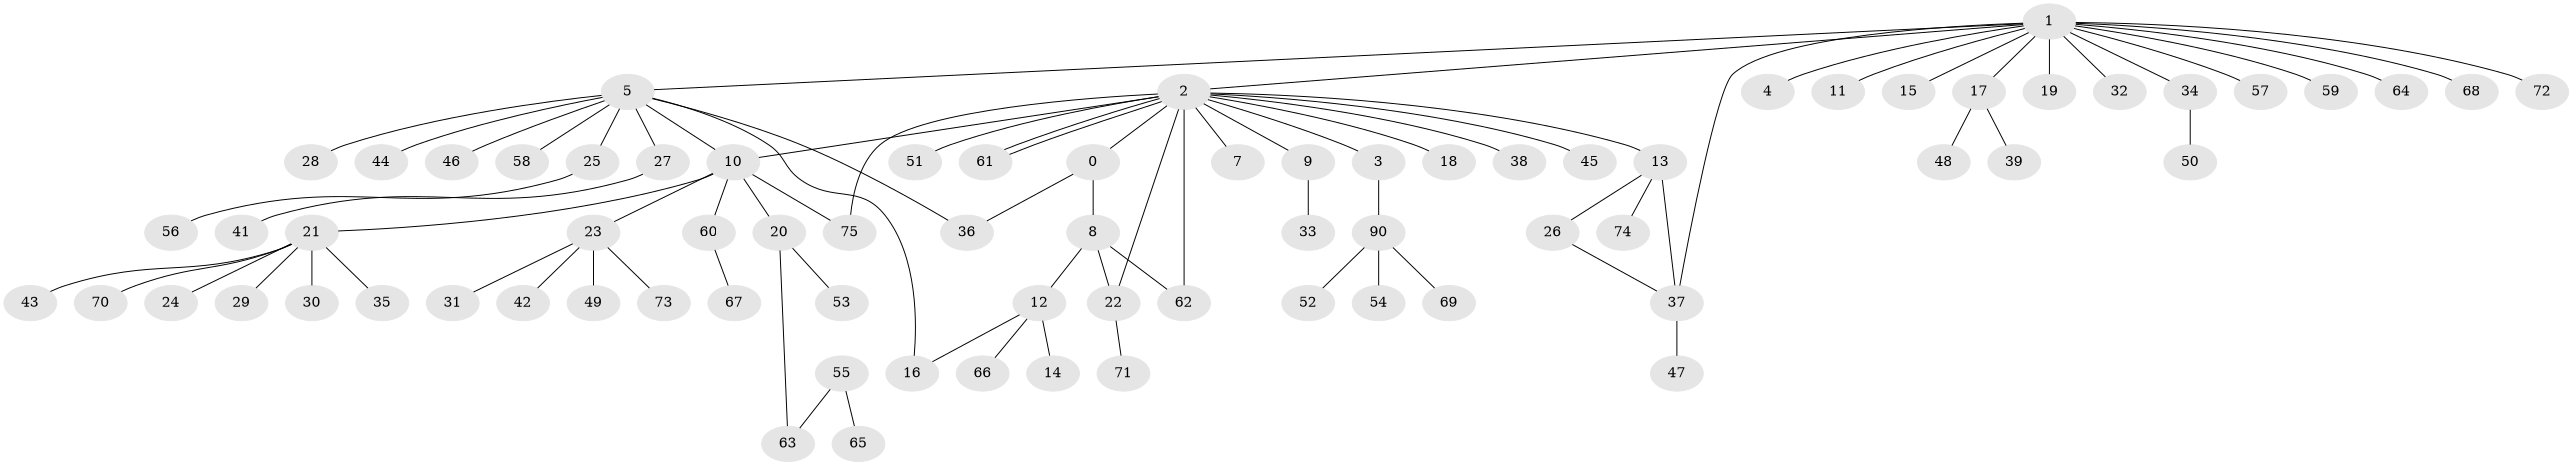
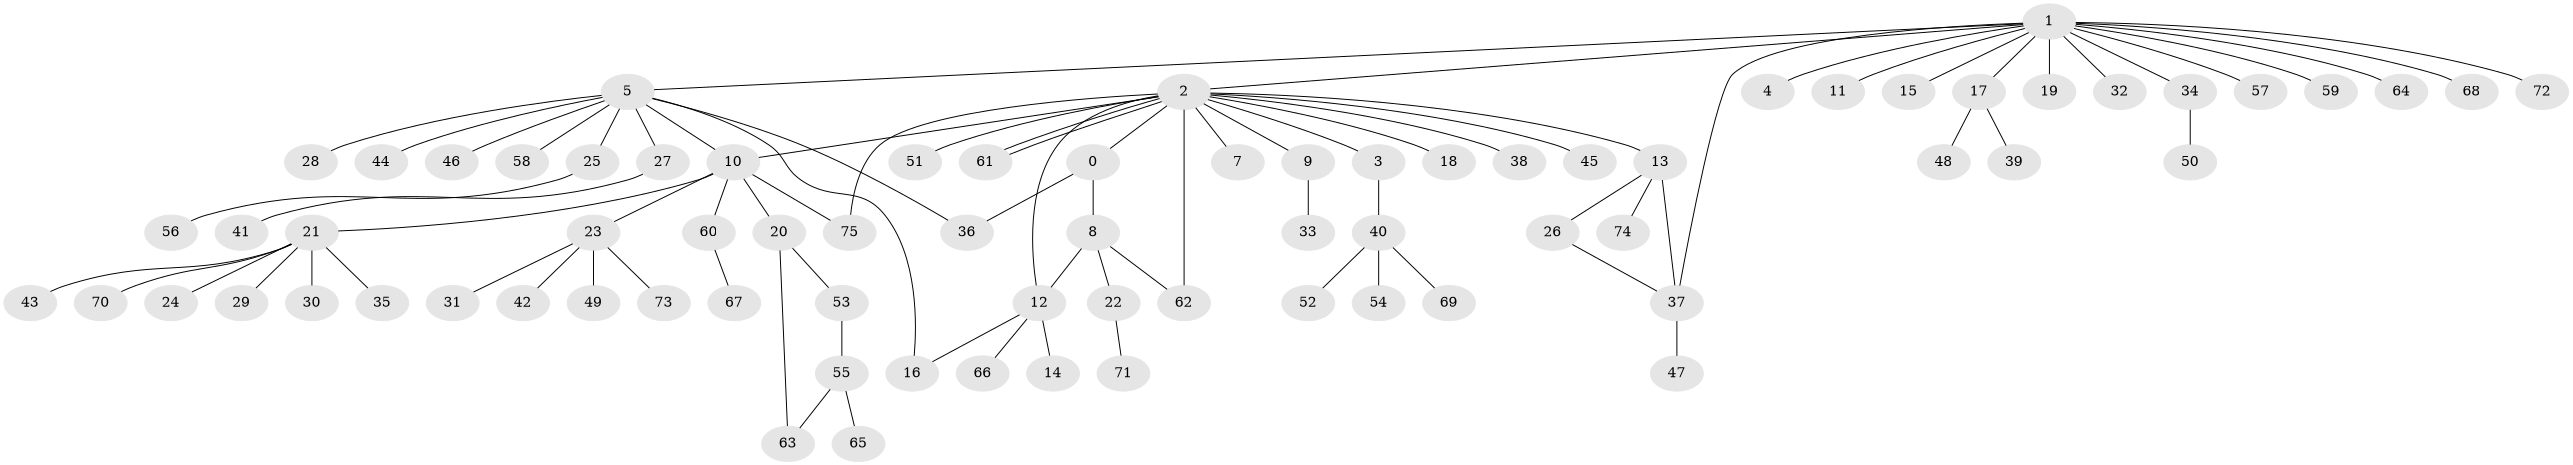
edge "2" -- "22": now "2" -- "12"
node "90": label "90" -> "40"
edge "53" -- "55": added
